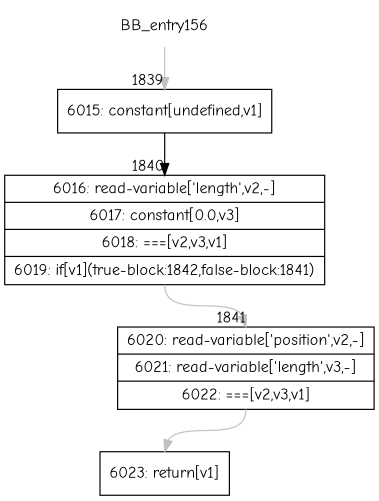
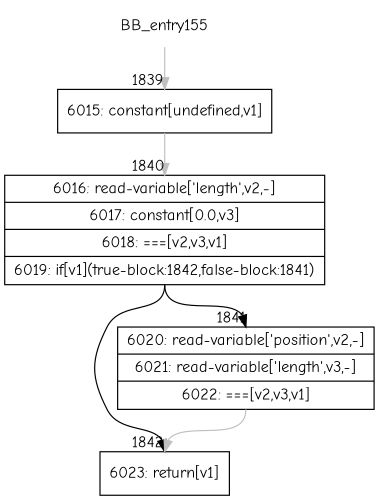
node "BB_entry156": label "BB_entry156" -> "BB_entry155"
edge "6015: constant[undefined,v1]" -> "6016: read-variable['length',v2,-]": color black -> gray
edge "6016: read-variable['length',v2,-]" -> "6020: read-variable['position',v2,-]": color gray -> black
edge "6016: read-variable['length',v2,-]" -> "6023: return[v1]": added
